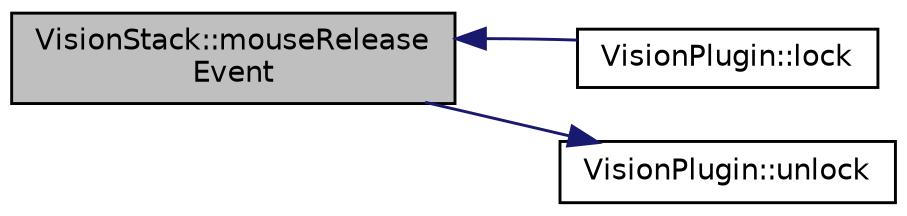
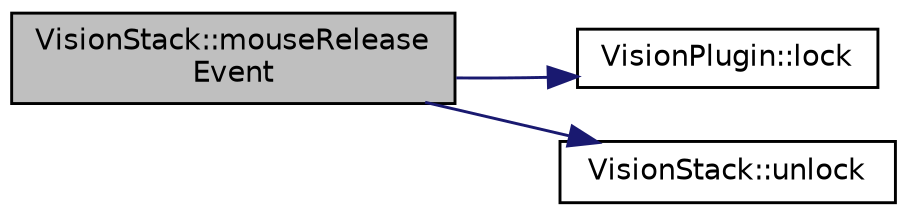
edge "VisionPlugin::lock" -> "VisionStack::mouseRelease Event": reversed
node "VisionPlugin::unlock": label "VisionPlugin::unlock" -> "VisionStack::unlock"
